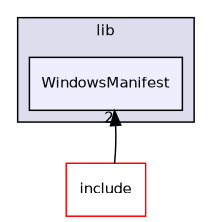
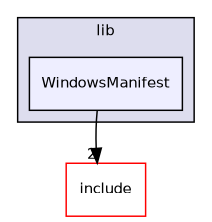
edge "include" -> "WindowsManifest": reversed
